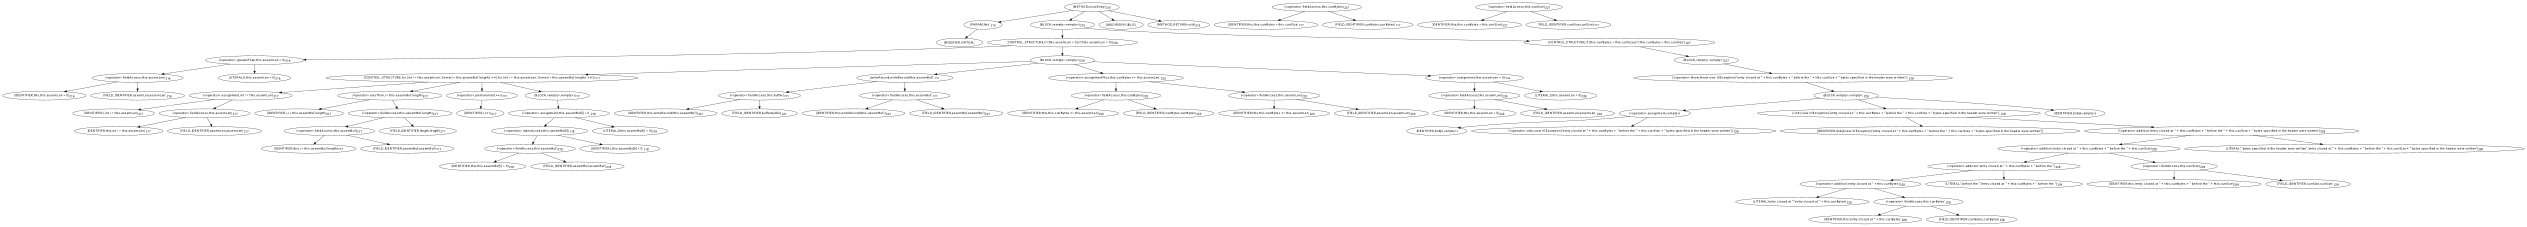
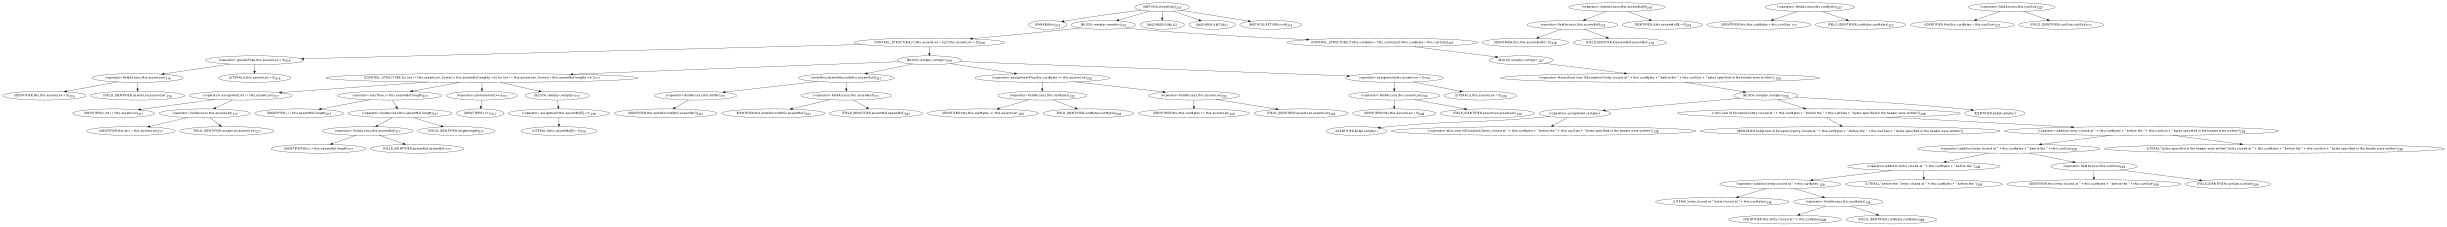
edge "(PARAM,this)" -> "(MODIFIER,VIRTUAL)": now "(METHOD,closeEntry)" -> "(MODIFIER,VIRTUAL)"
node "(FIELD_IDENTIFIER,buffer,buffer)": removed
edge "(<operator>.assignment,this.assemBuf[i] = 0)" -> "(<operator>.indexAccess,this.assemBuf[i])": removed
